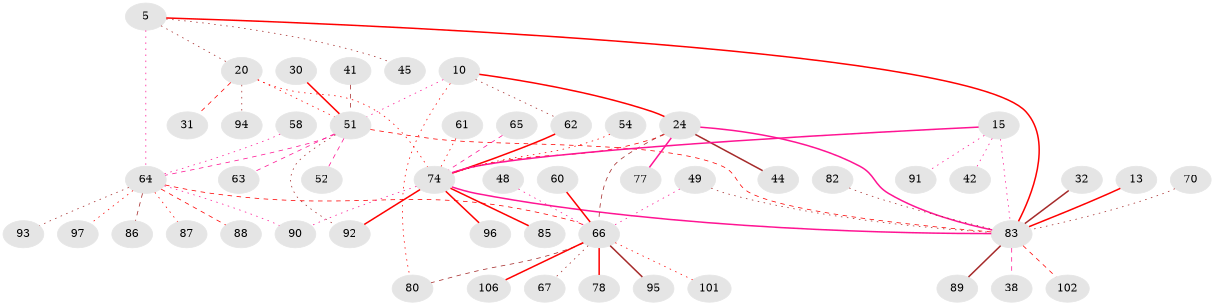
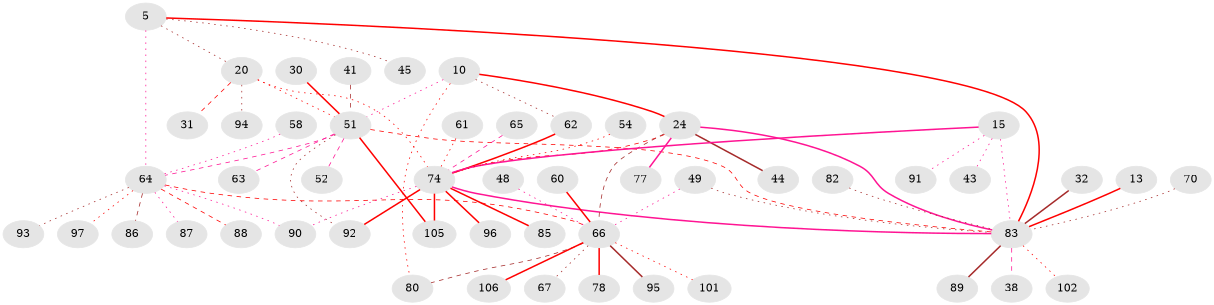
node "42": label "42" -> "43"
edge "64" -- "87": color red -> deeppink
node "105": added
edge "83" -- "102": style dashed -> dotted
